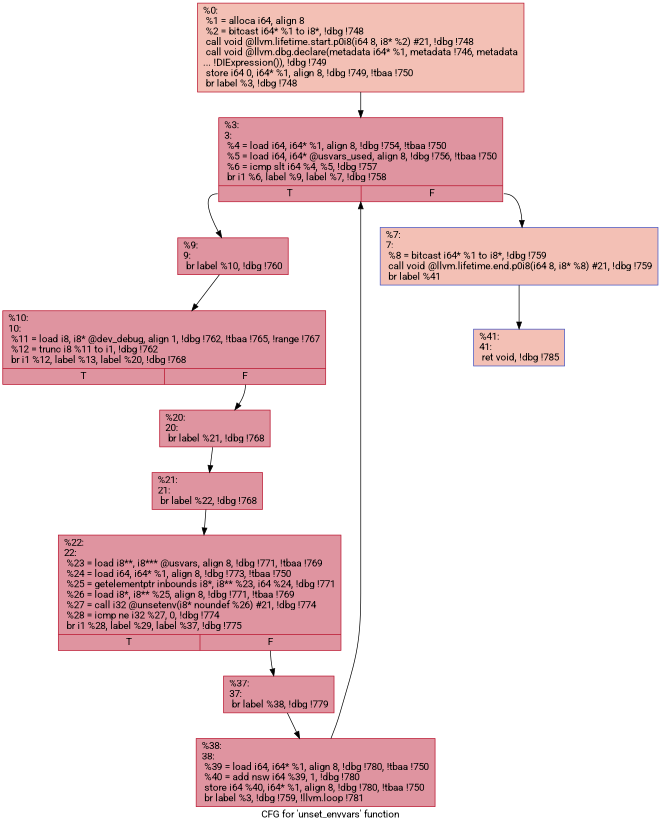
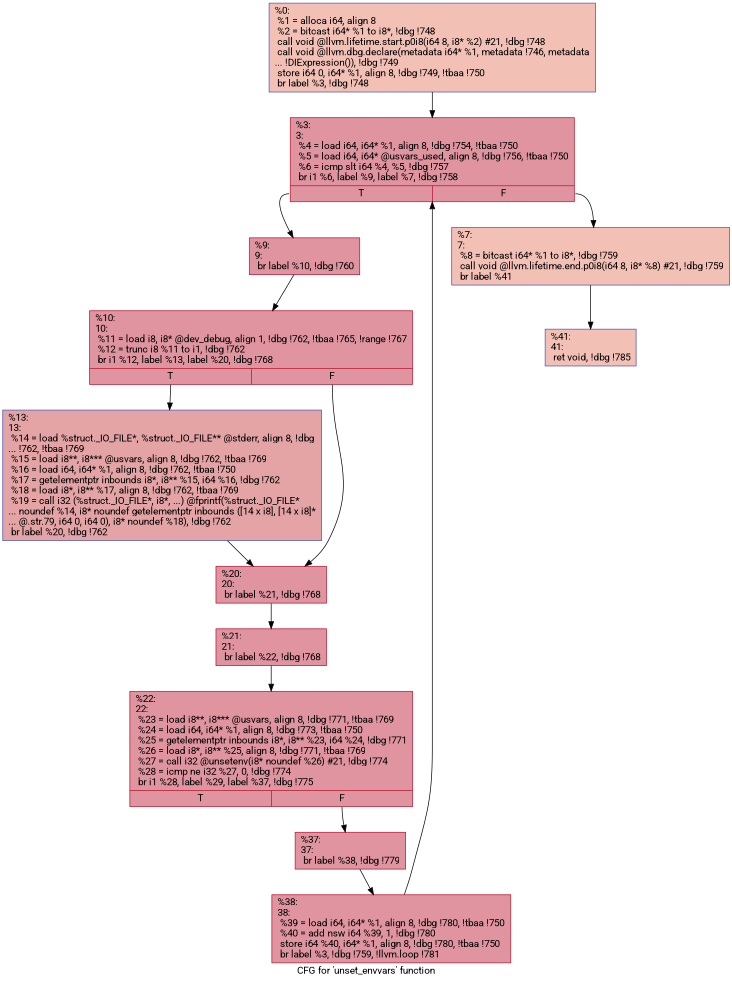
node "%0:": color #b70d28ff -> #3d50c3ff
node "%13:": added
